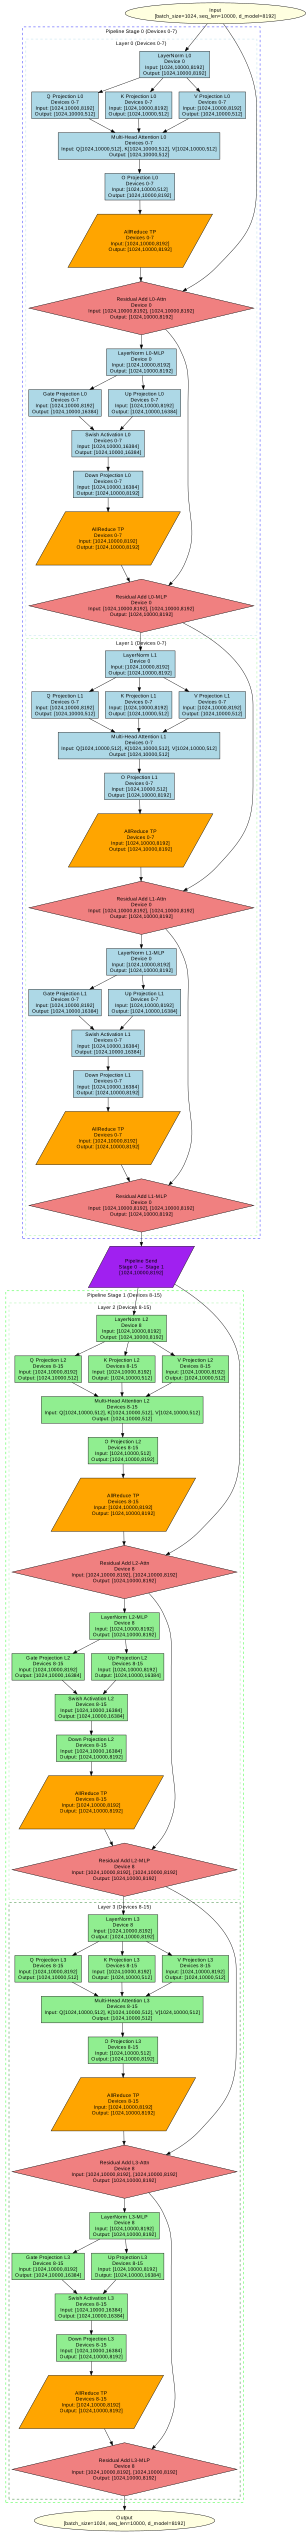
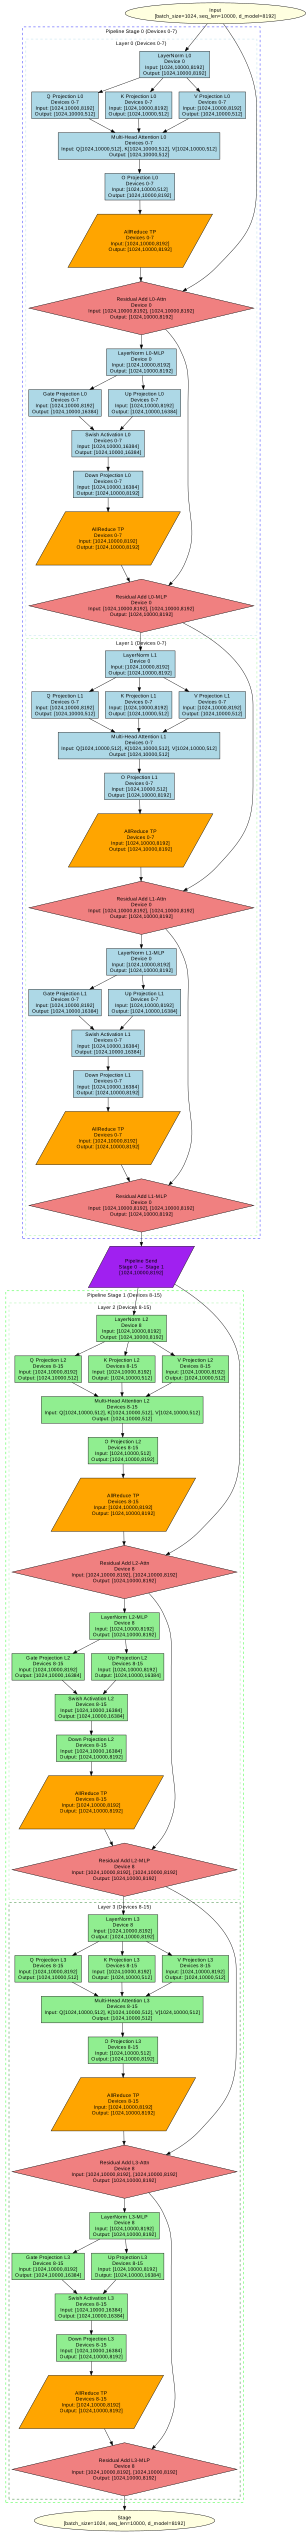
node "Output [batch_size=1024, seq_len=10000, d_model=8192]": label "Output [batch_size=1024, seq_len=10000, d_model=8192]" -> "Stage [batch_size=1024, seq_len=10000, d_model=8192]"
